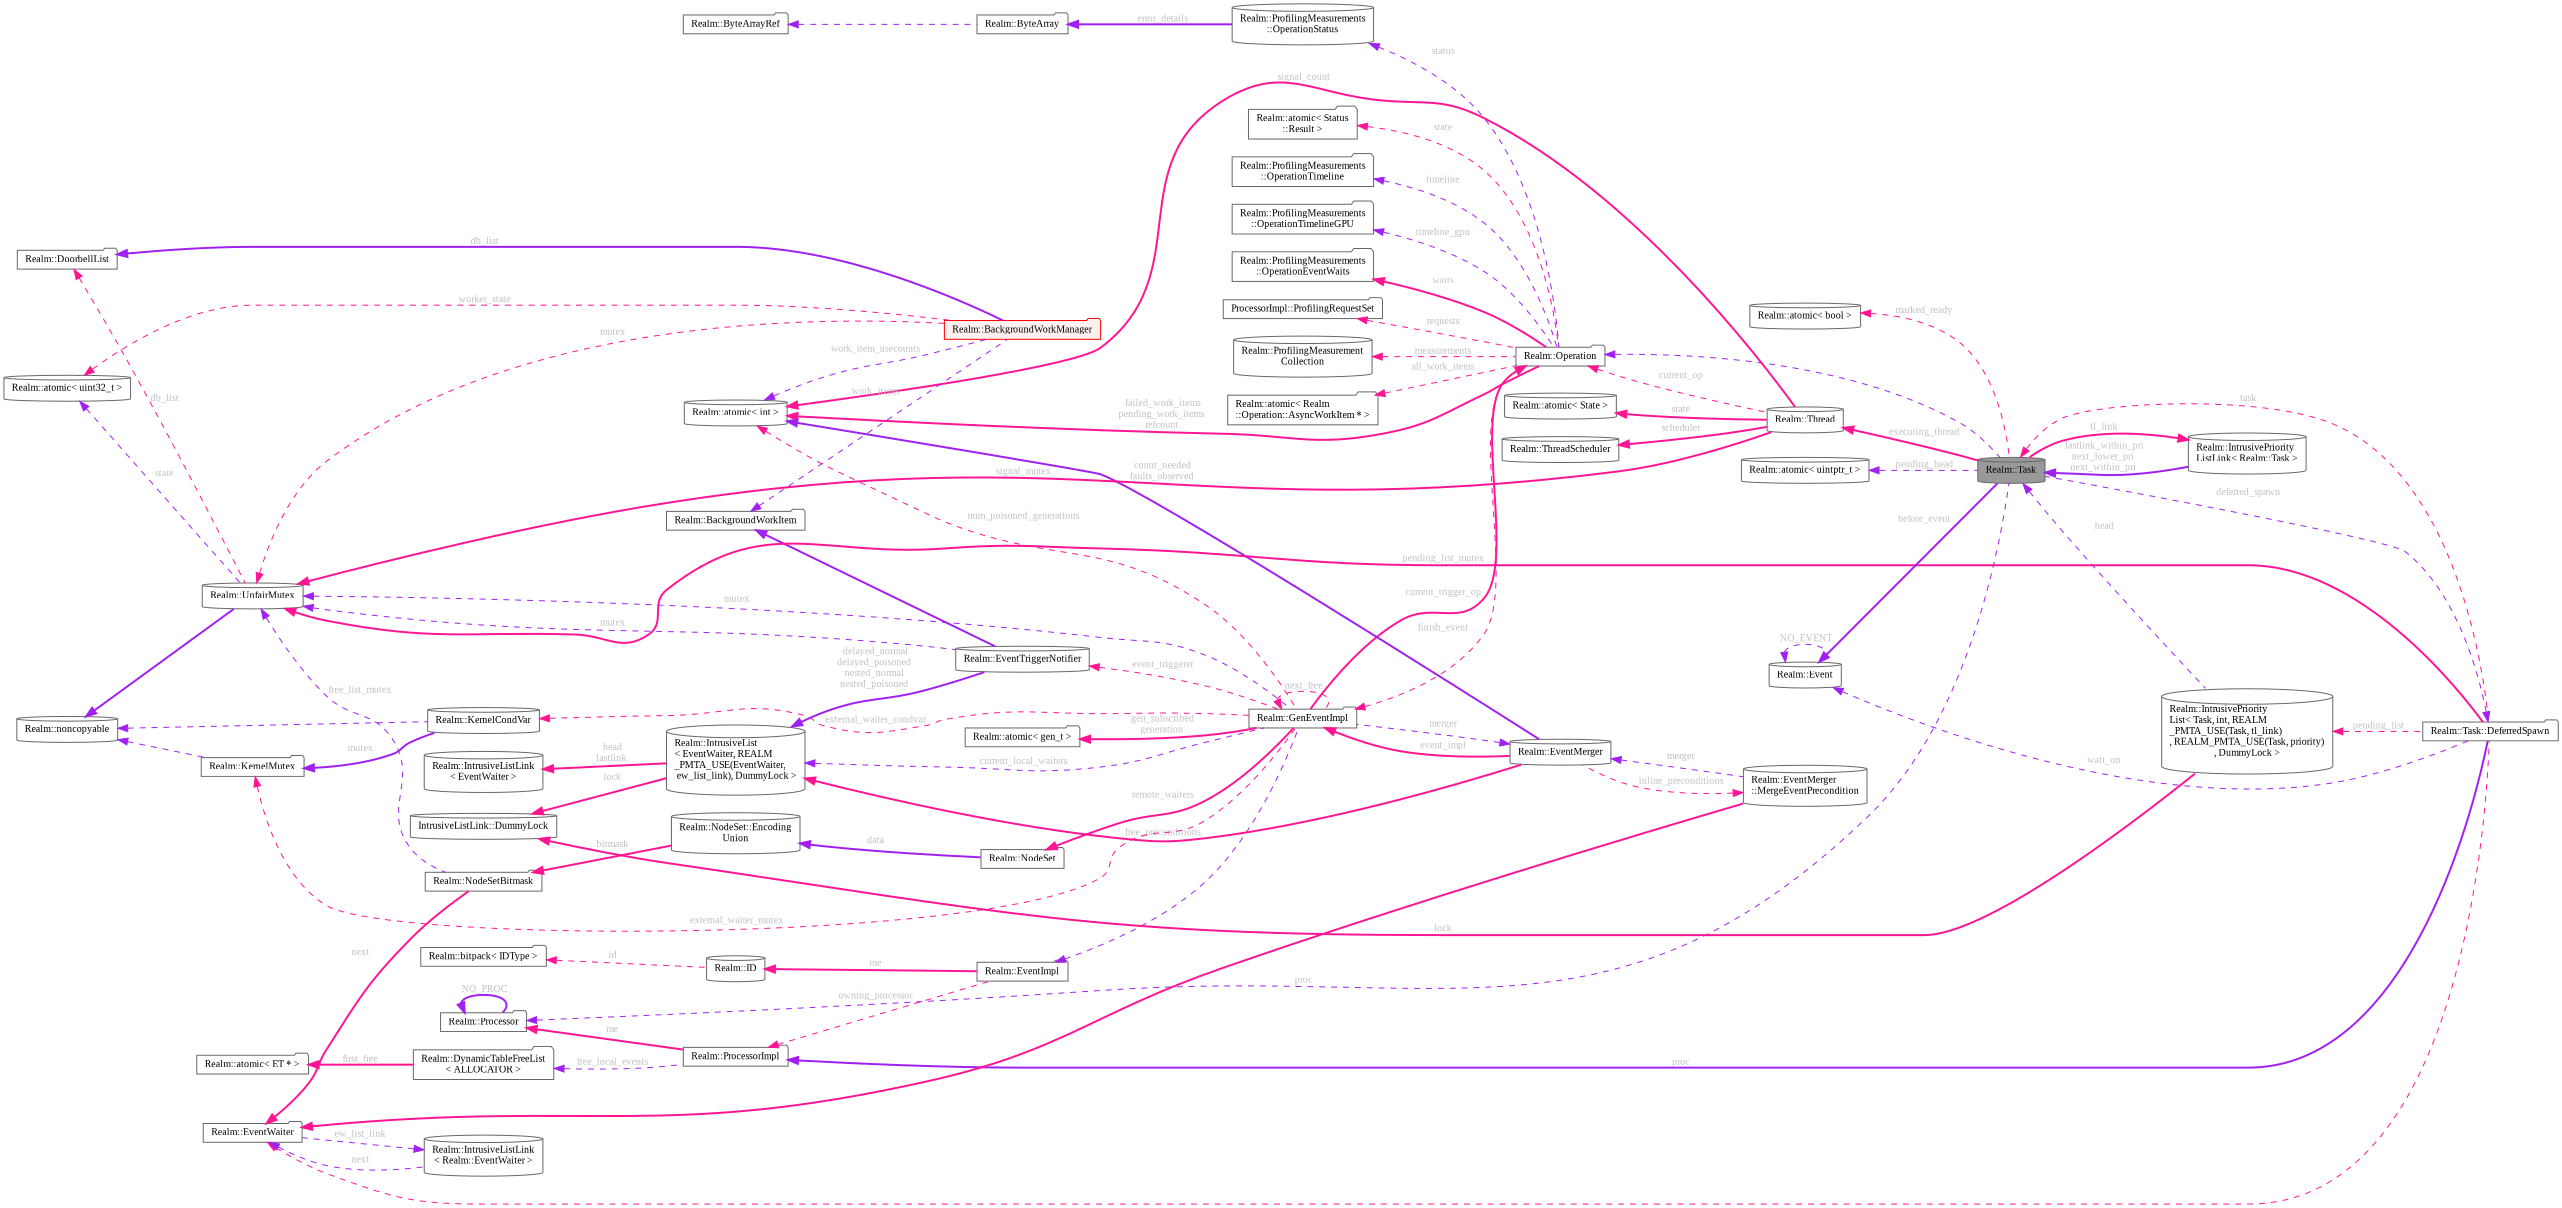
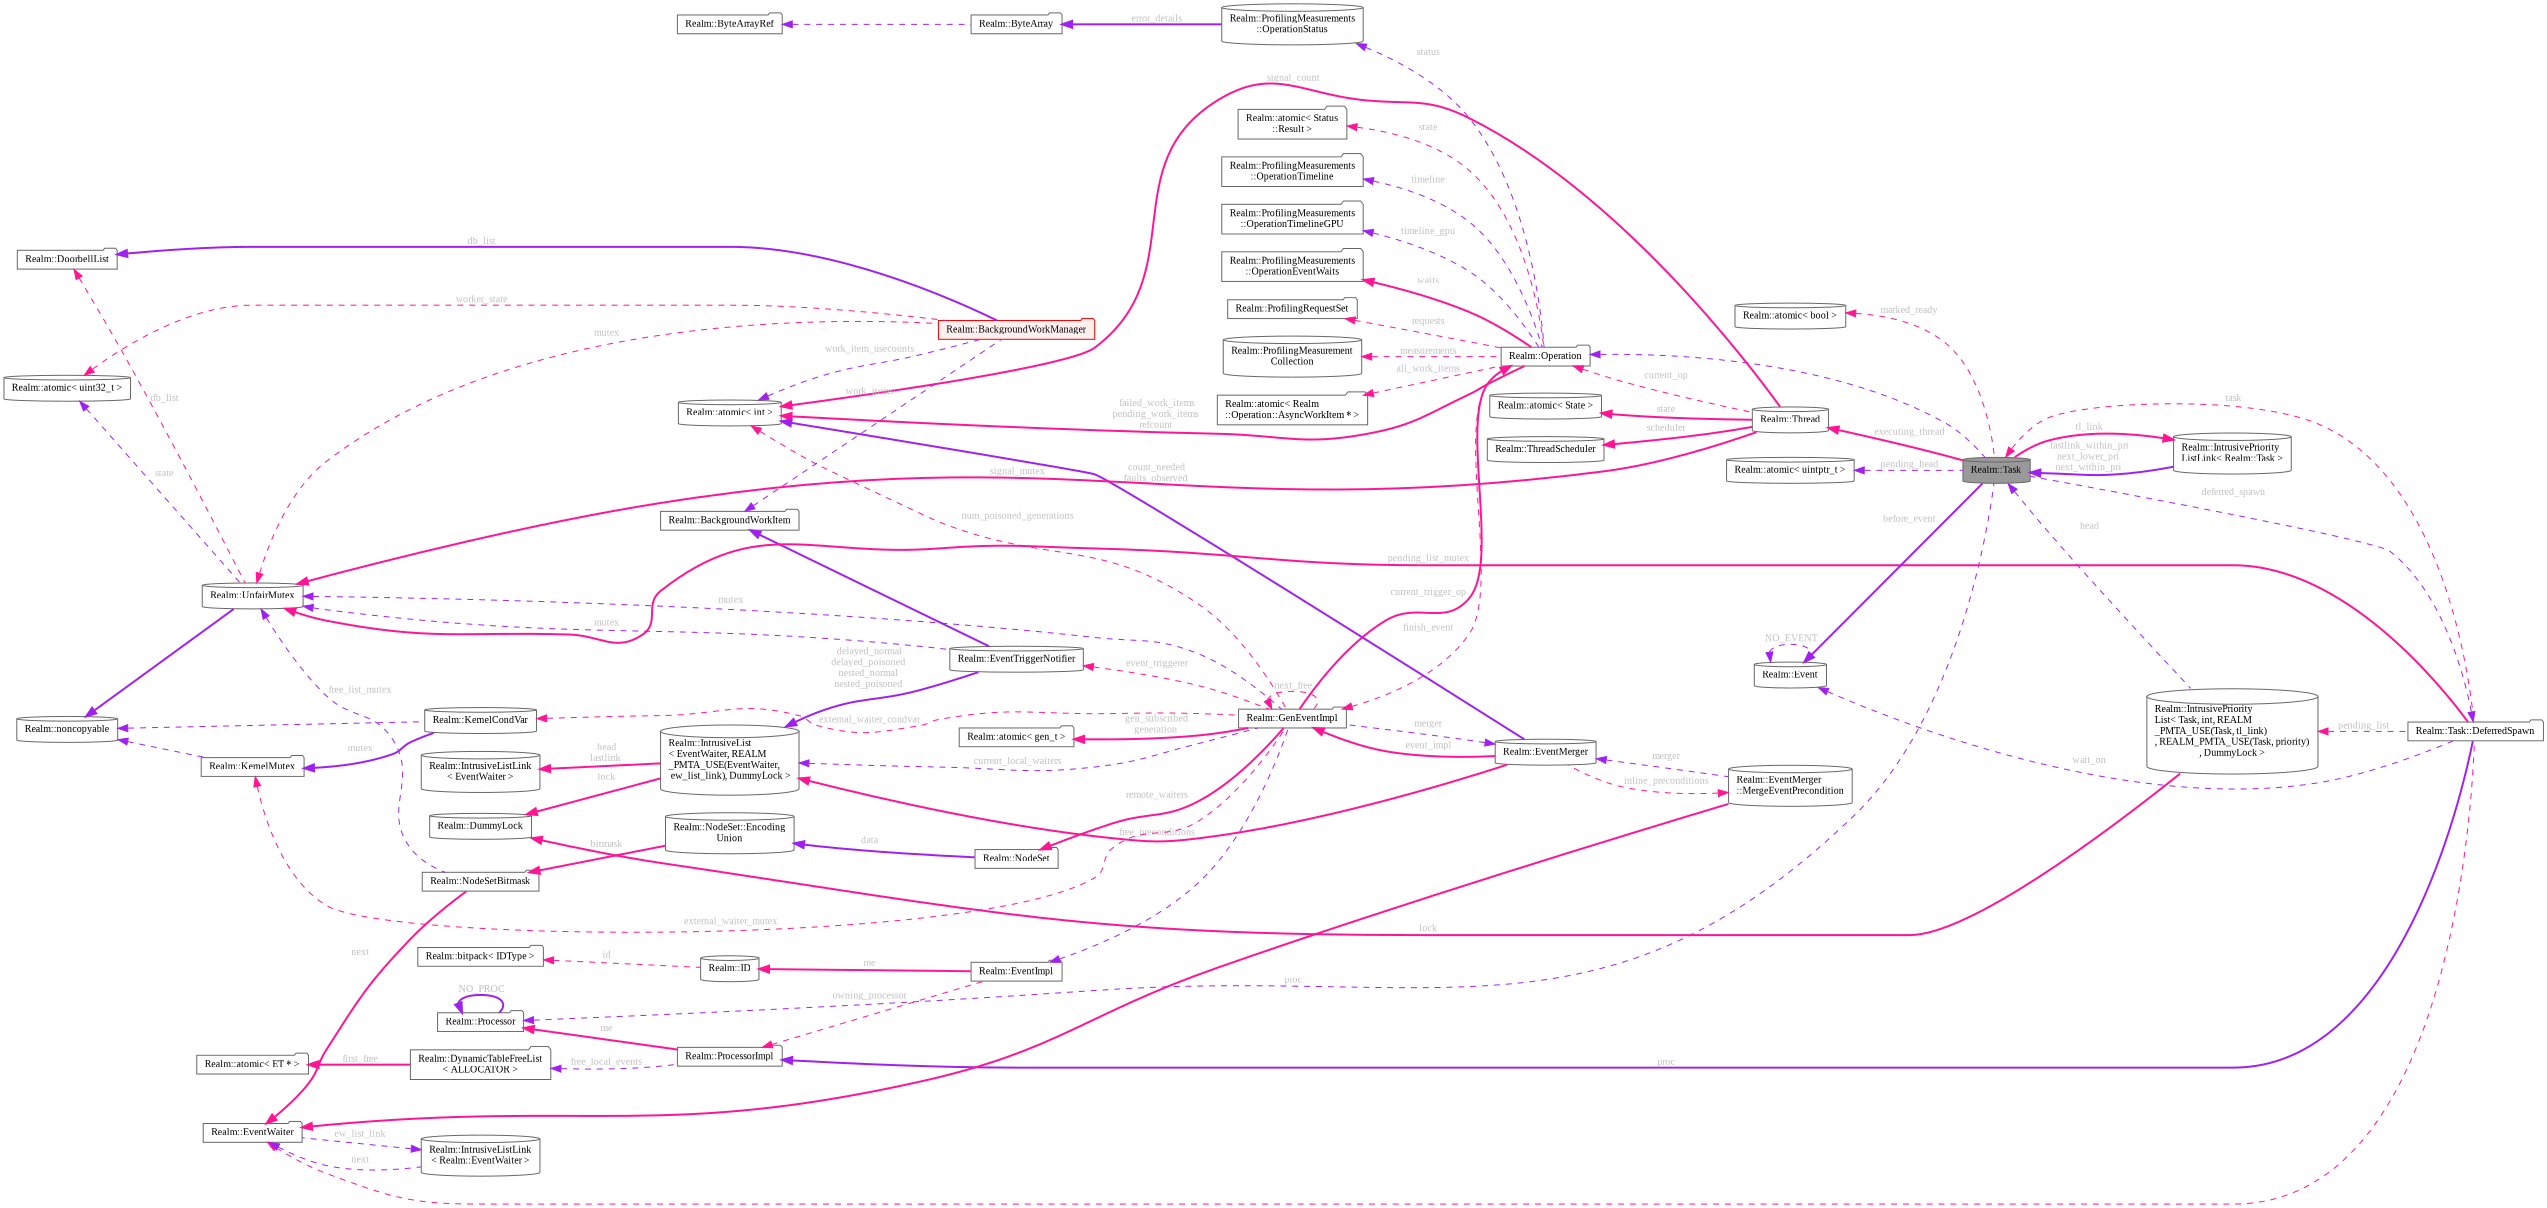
node "ProcessorImpl::ProfilingRequestSet": label "ProcessorImpl::ProfilingRequestSet" -> "Realm::ProfilingRequestSet"
node "IntrusiveListLink::DummyLock": label "IntrusiveListLink::DummyLock" -> "Realm::DummyLock"
